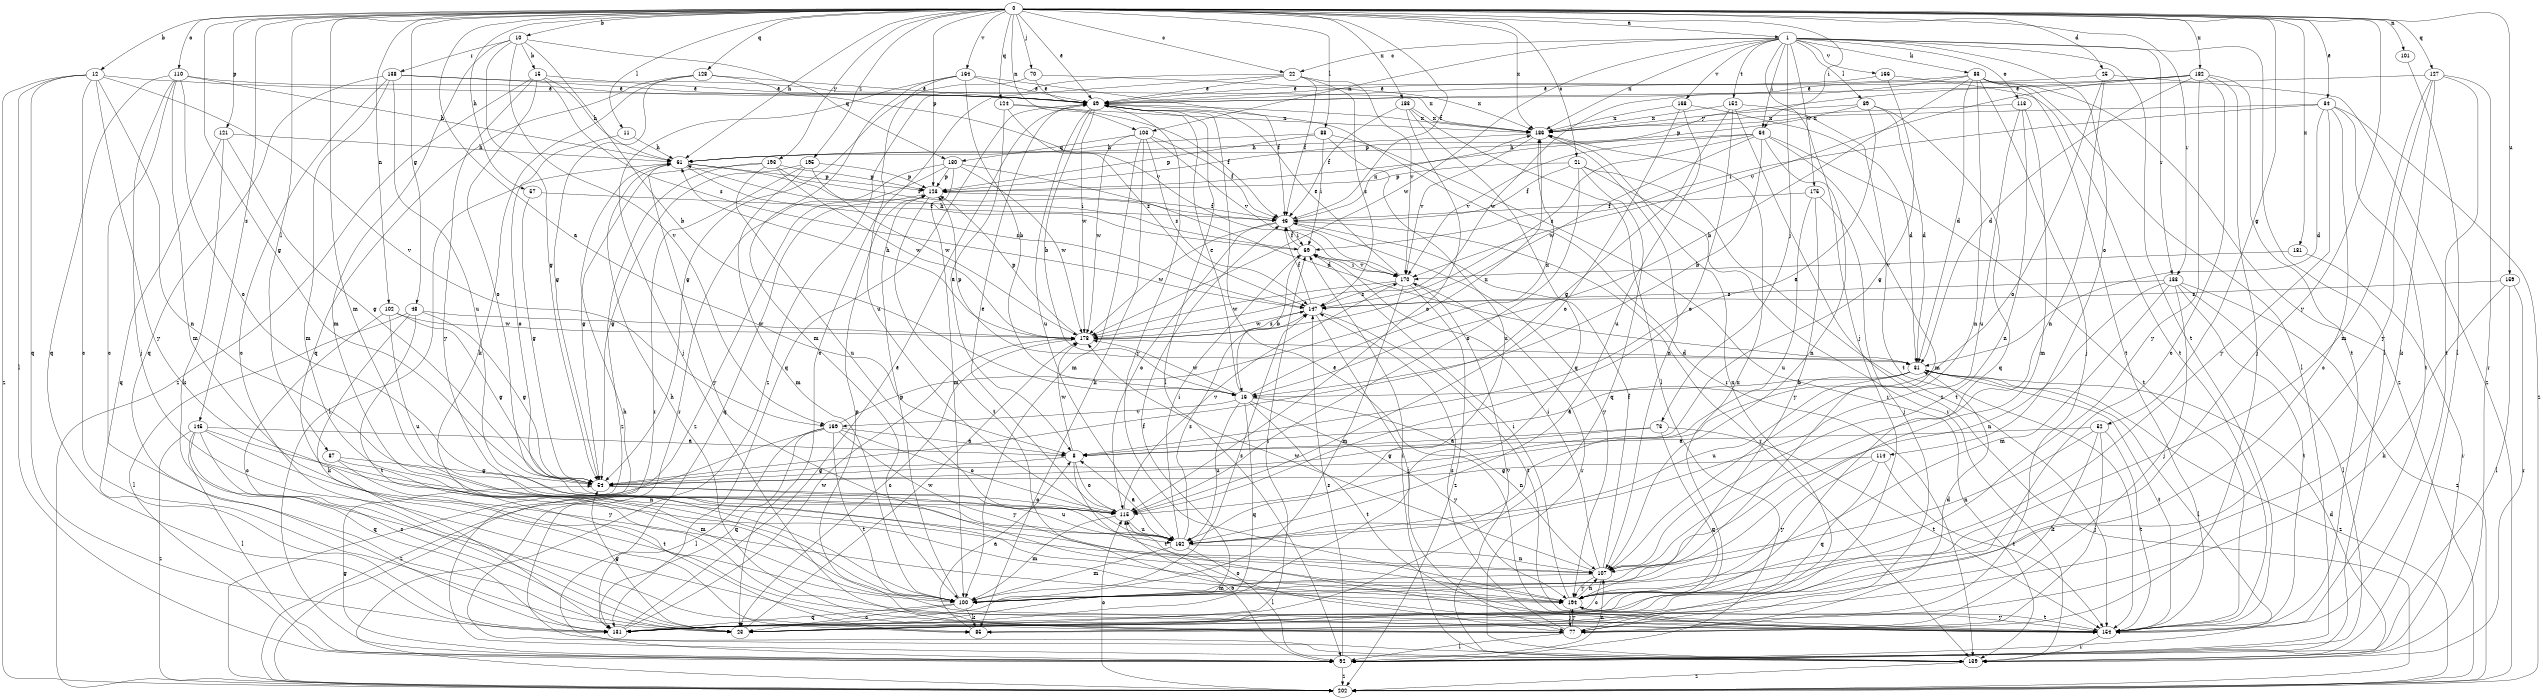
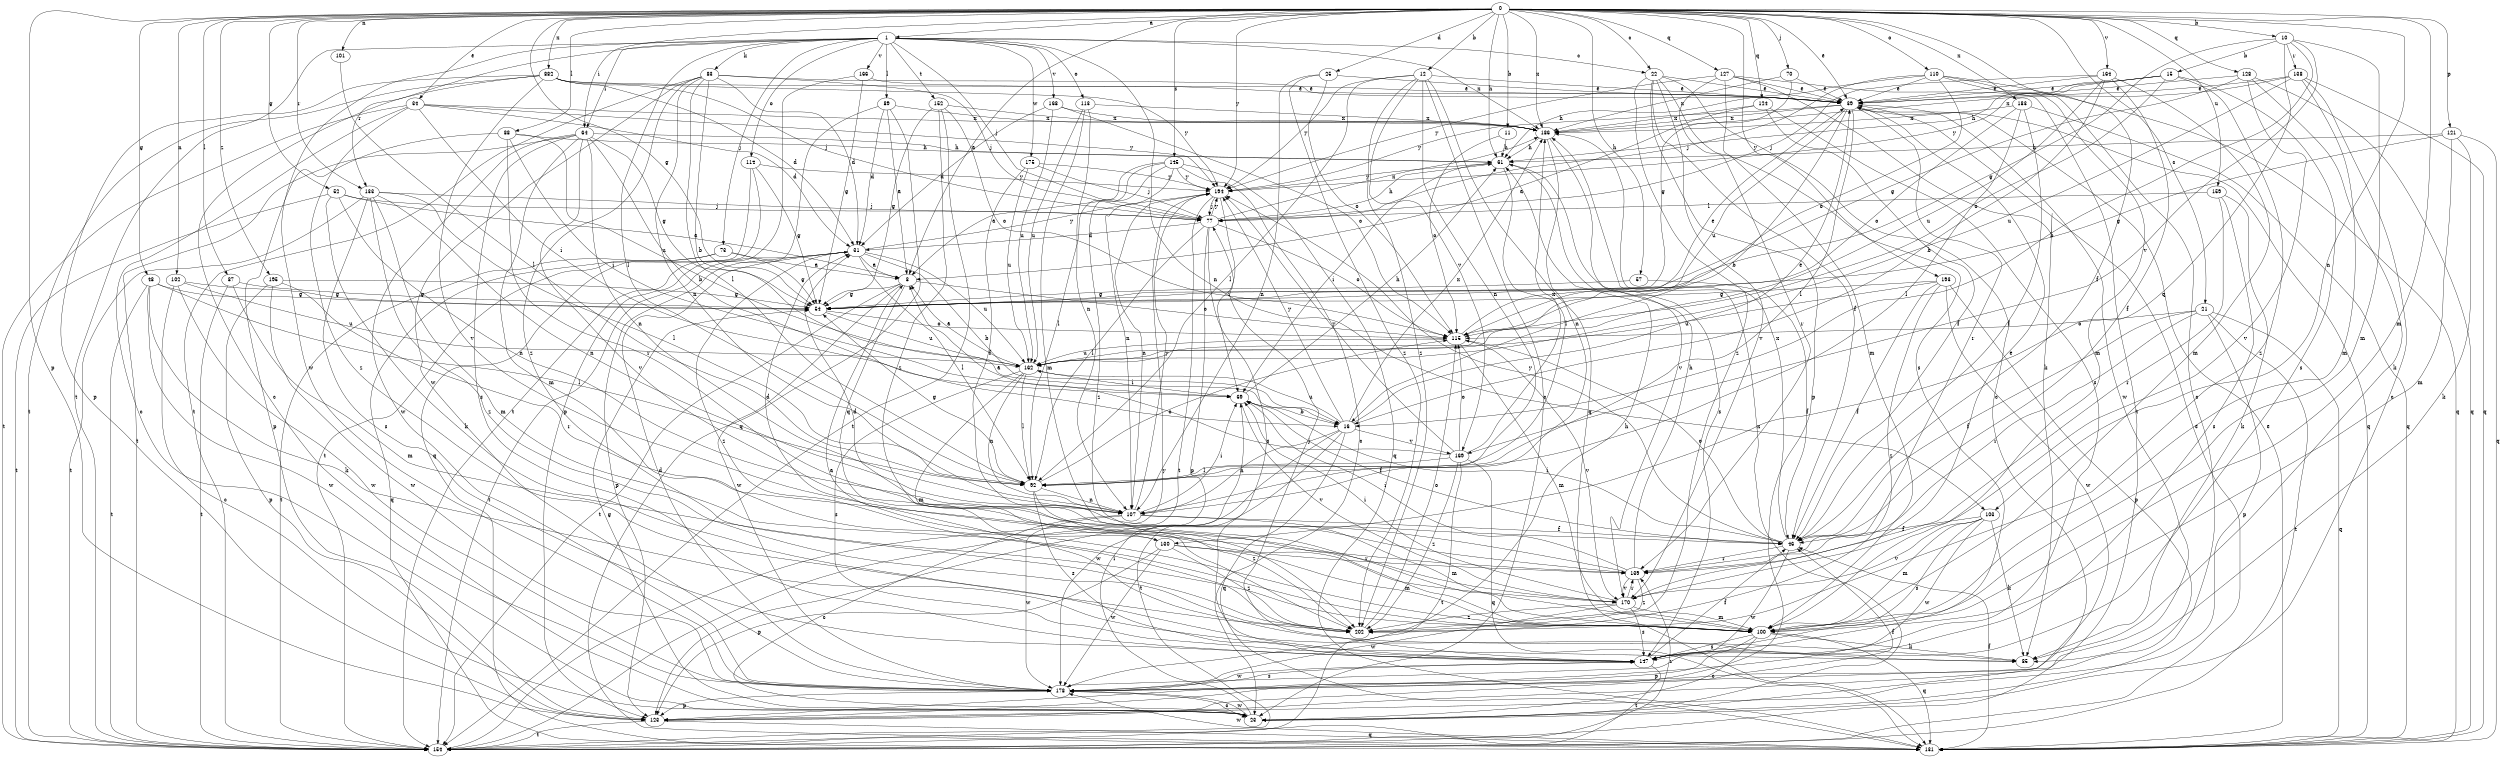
edge "0" -> "11": label "l" -> "b"
node "182": label "182" -> "882"
edge "89" -> "186": label "y" -> "x"
edge "103" -> "130": now "8" -> "130"
edge "61" -> "123": now "22" -> "123"
edge "31" -> "194": added, label "y"
edge "64" -> "54": added, label "g"
node "181": removed
edge "195" -> "100": now "121" -> "100"
edge "159" -> "92": now "159" -> "77"
